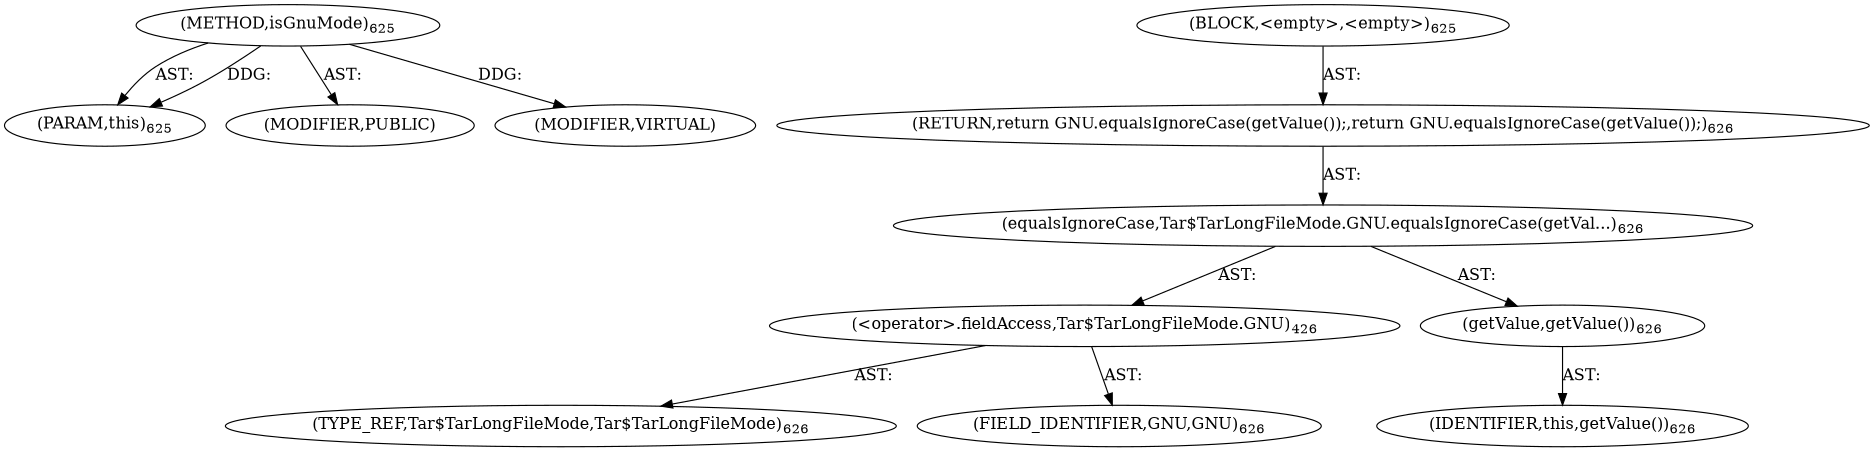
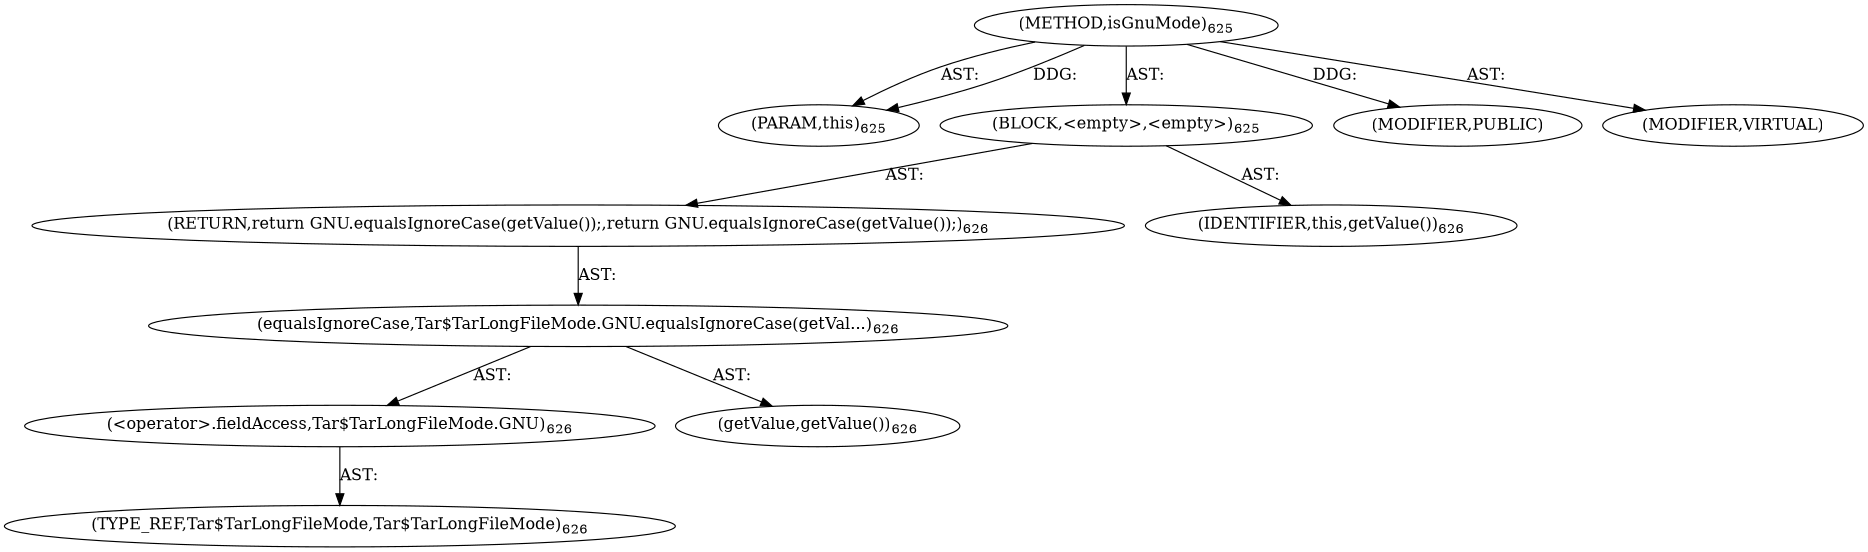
edge "(METHOD,isGnuMode)" -> "(BLOCK,<empty>,<empty>)": added, label "AST:"
edge "(METHOD,isGnuMode)" -> "(MODIFIER,PUBLIC)": label "AST: " -> "DDG: "
edge "(METHOD,isGnuMode)" -> "(MODIFIER,VIRTUAL)": label "DDG: " -> "AST: "
node "(<operator>.fieldAccess,Tar$TarLongFileMode.GNU)": text "426" -> "626"
edge "(getValue,getValue())" -> "(IDENTIFIER,this,getValue())": now "(BLOCK,<empty>,<empty>)" -> "(IDENTIFIER,this,getValue())"
node "(FIELD_IDENTIFIER,GNU,GNU)": removed
